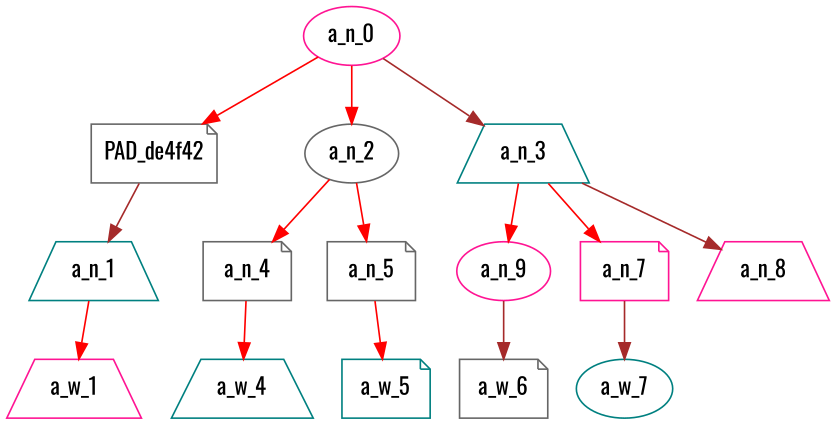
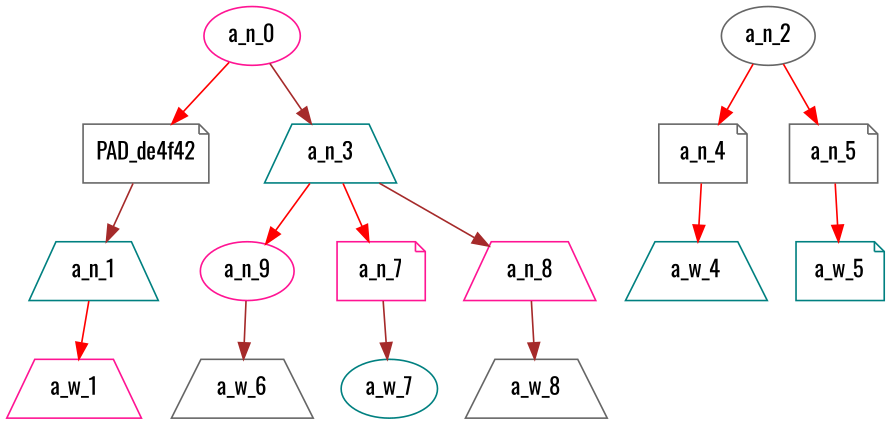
edge "a_n_0" -> "a_n_2": removed
node "a_w_6": shape note -> trapezium
node "a_w_8": added
